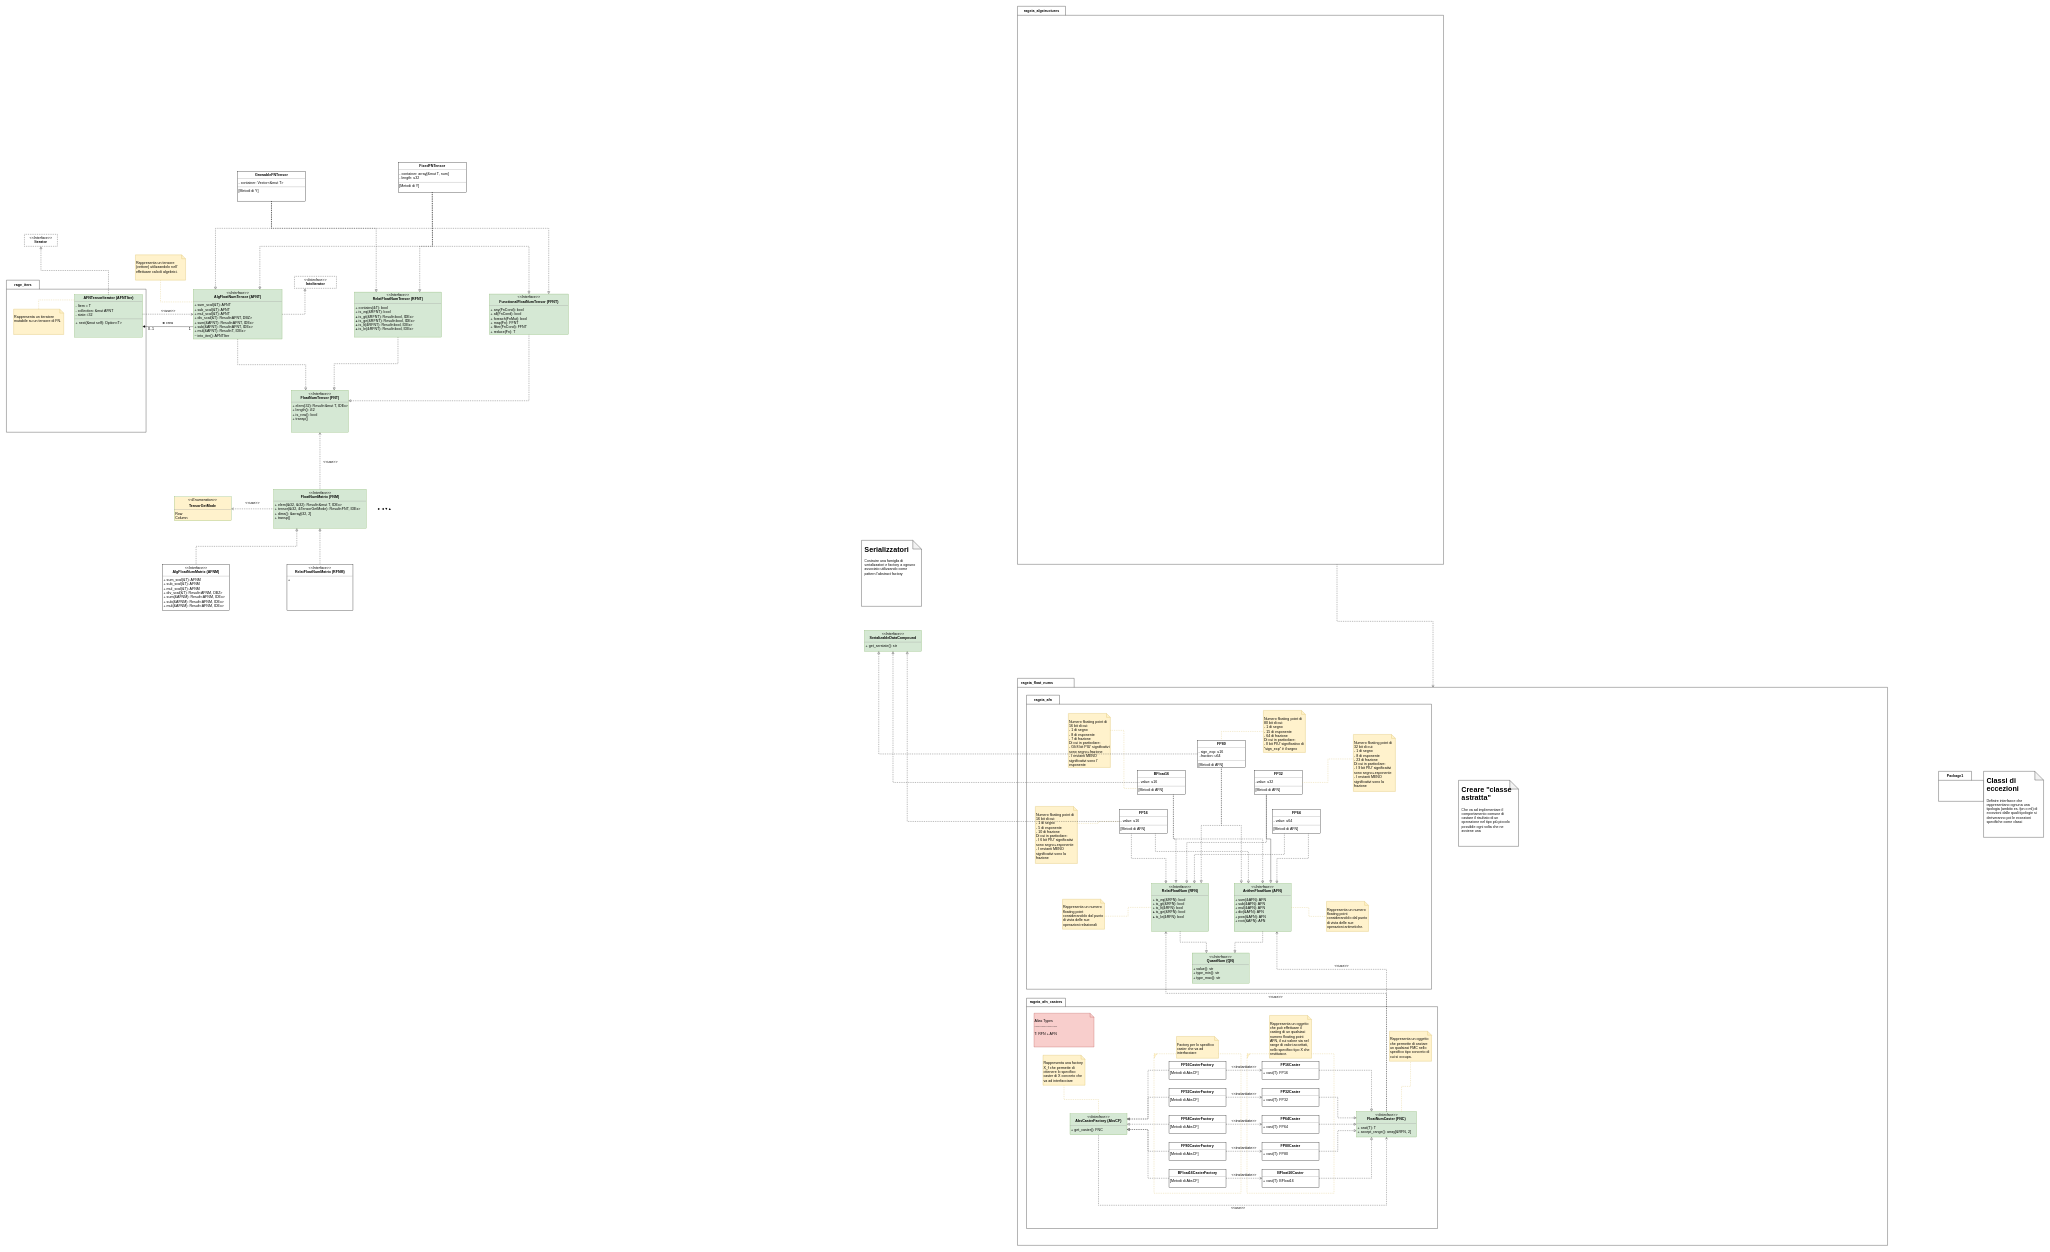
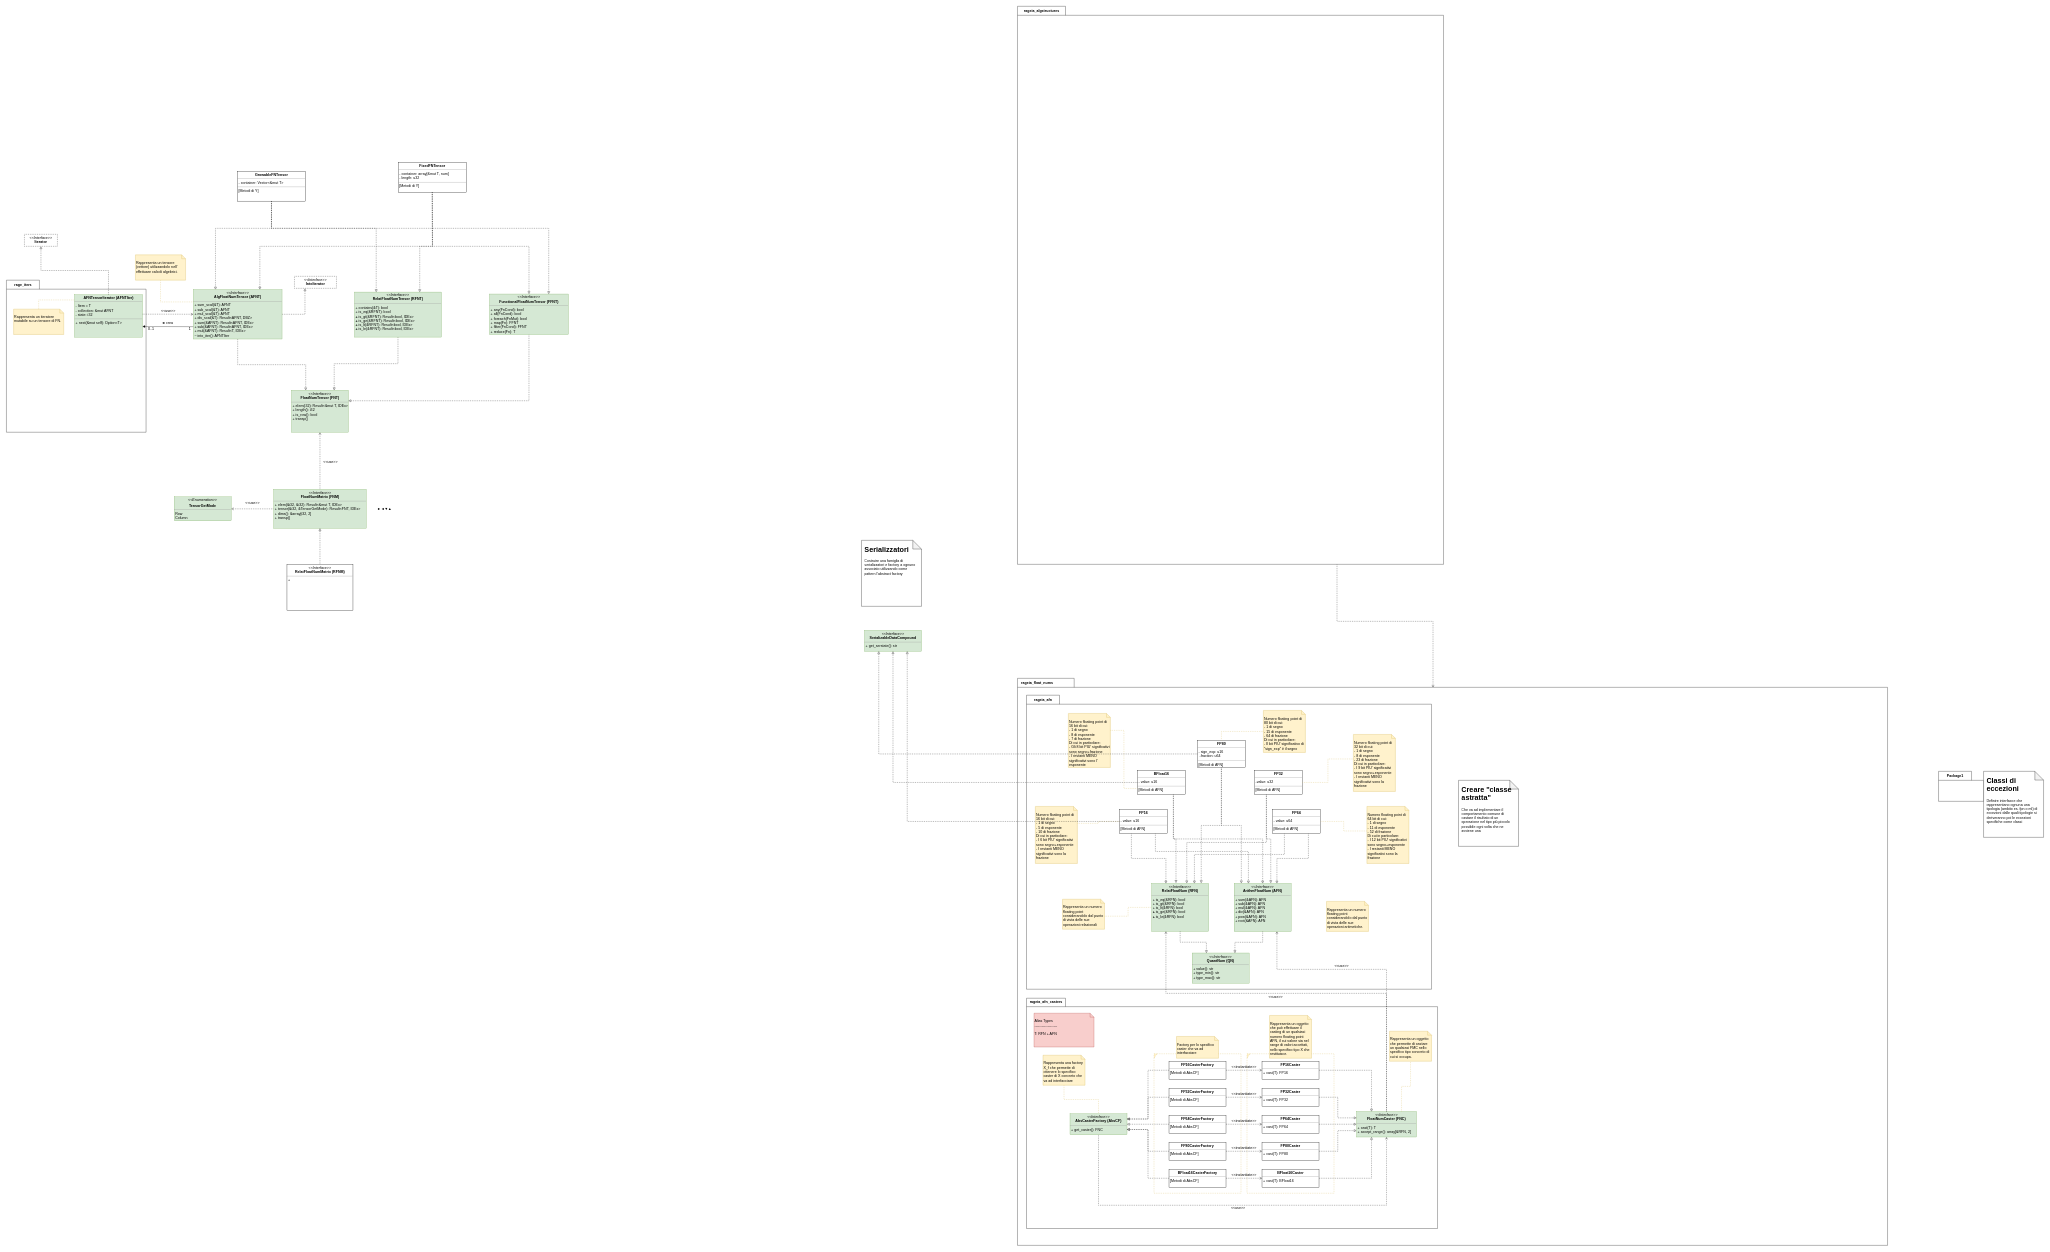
node "<<Enumeration>> TensorGetMode Row Column": fillcolor #fff2cc -> #d5e8d4
edge "<<Interface>> AlgFloatNumMatrix (AFNM) + sum_scal(&T): AFNM + sub_scal(&T): AFNM + mul_scal(&T): AFNM + div_scal(&T): Result<AFNM, DBZ> + sum(&AFNM): Result<AFNM, IDEx> + sub(&AFNM): Result<AFNM, IDEx> + mul(&AFNM): Result<AFNM, IDEx>" -> "<<Interface>> FloatNumMatrix (FNM) + elem(&i32, &i32): Result<&mut T, IDEx> + tensor(&i32, &TensorGetMode): Result<FNT, IDEx> + dims(): &array[i32, 2] + transp()": removed
node "<<Interface>> AlgFloatNumMatrix (AFNM) + sum_scal(&T): AFNM + sub_scal(&T): AFNM + mul_scal(&T): AFNM + div_scal(&T): Result<AFNM, DBZ> + sum(&AFNM): Result<AFNM, IDEx> + sub(&AFNM): Result<AFNM, IDEx> + mul(&AFNM): Result<AFNM, IDEx>": removed
edge "FP64 - value: u64 [Metodi di AFN]" -- "Numero floating point di 64 bit di cui: - 1 di segno - 11 di esponente - 52 di frazione Di cui in particolare: - I 12 bit PIU' significativi sono segno+esponente - I restanti MENO significativi sono la frazione": added
node "Numero floating point di 64 bit di cui: - 1 di segno - 11 di esponente - 52 di frazione Di cui in particolare: - I 12 bit PIU' significativi sono segno+esponente - I restanti MENO significativi sono la frazione": added
edge "FP32 -value: u32 [Metodi di AFN]" -> "<<Interface>> ArithmFloatNum (AFN) + sum(&AFN): AFN + sub(&AFN): AFN + mul(&AFN): AFN + div(&AFN): AFN + pow(&AFN): AFN + root(&AFN): AFN": style solid -> dashed
edge "<<Interface>> ArithmFloatNum (AFN) + sum(&AFN): AFN + sub(&AFN): AFN + mul(&AFN): AFN + div(&AFN): AFN + pow(&AFN): AFN + root(&AFN): AFN" -- "Rappresenta un numero floating point considerandolo dal punto di vista delle sue operazioni aritmetiche.": removed
